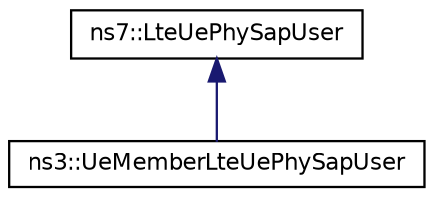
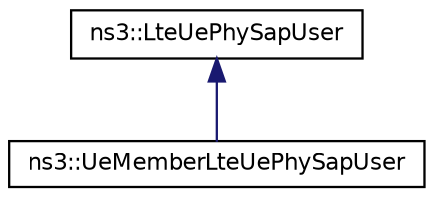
node "ns7::LteUePhySapUser": label "ns7::LteUePhySapUser" -> "ns3::LteUePhySapUser"
